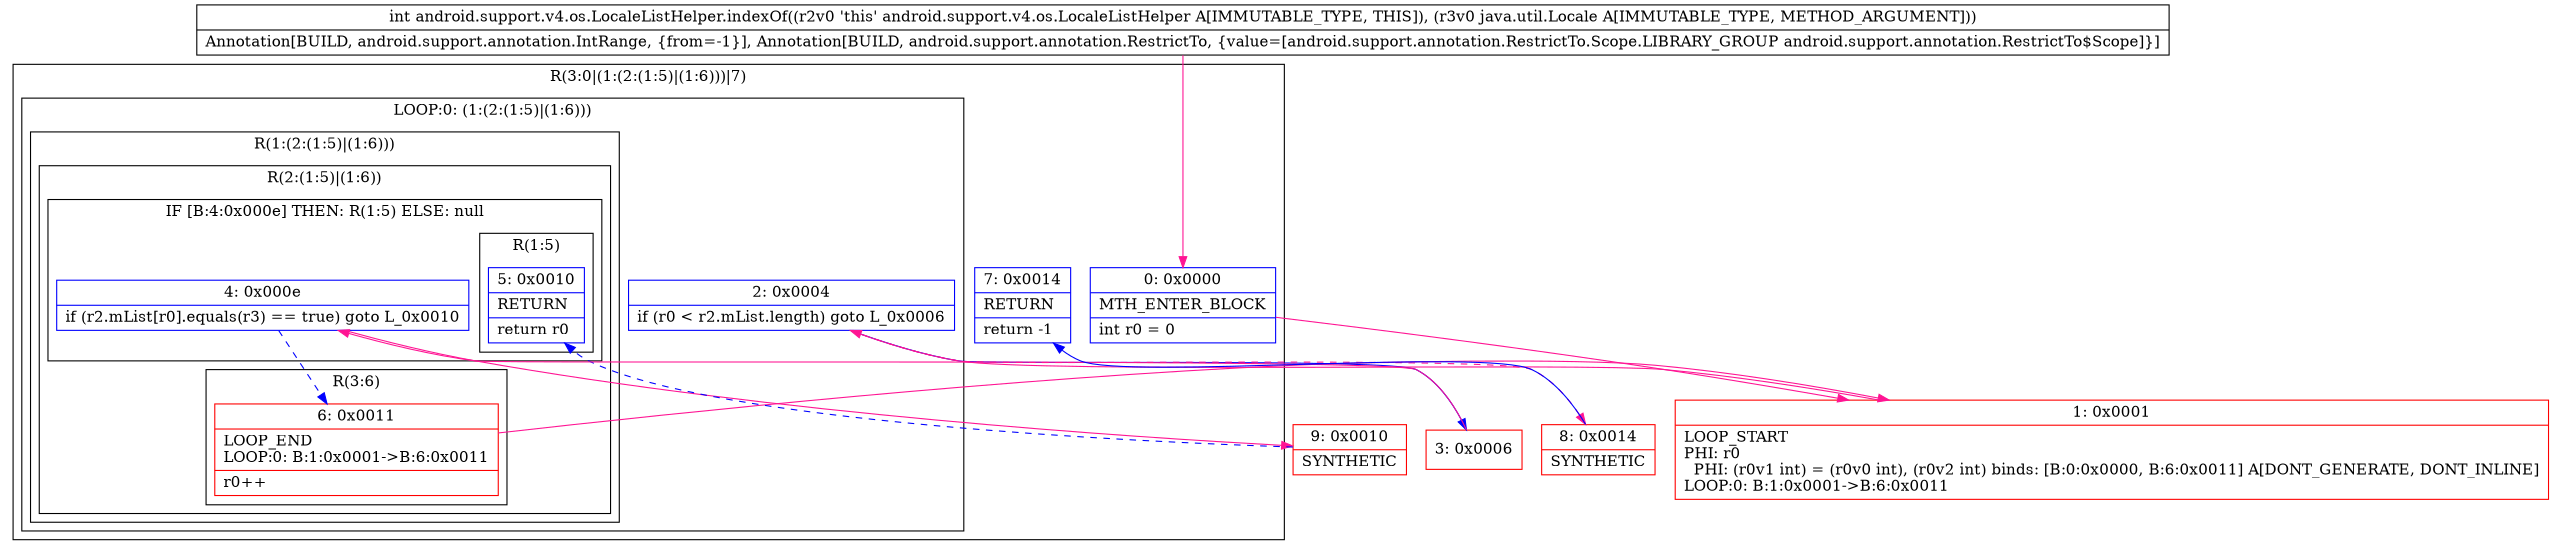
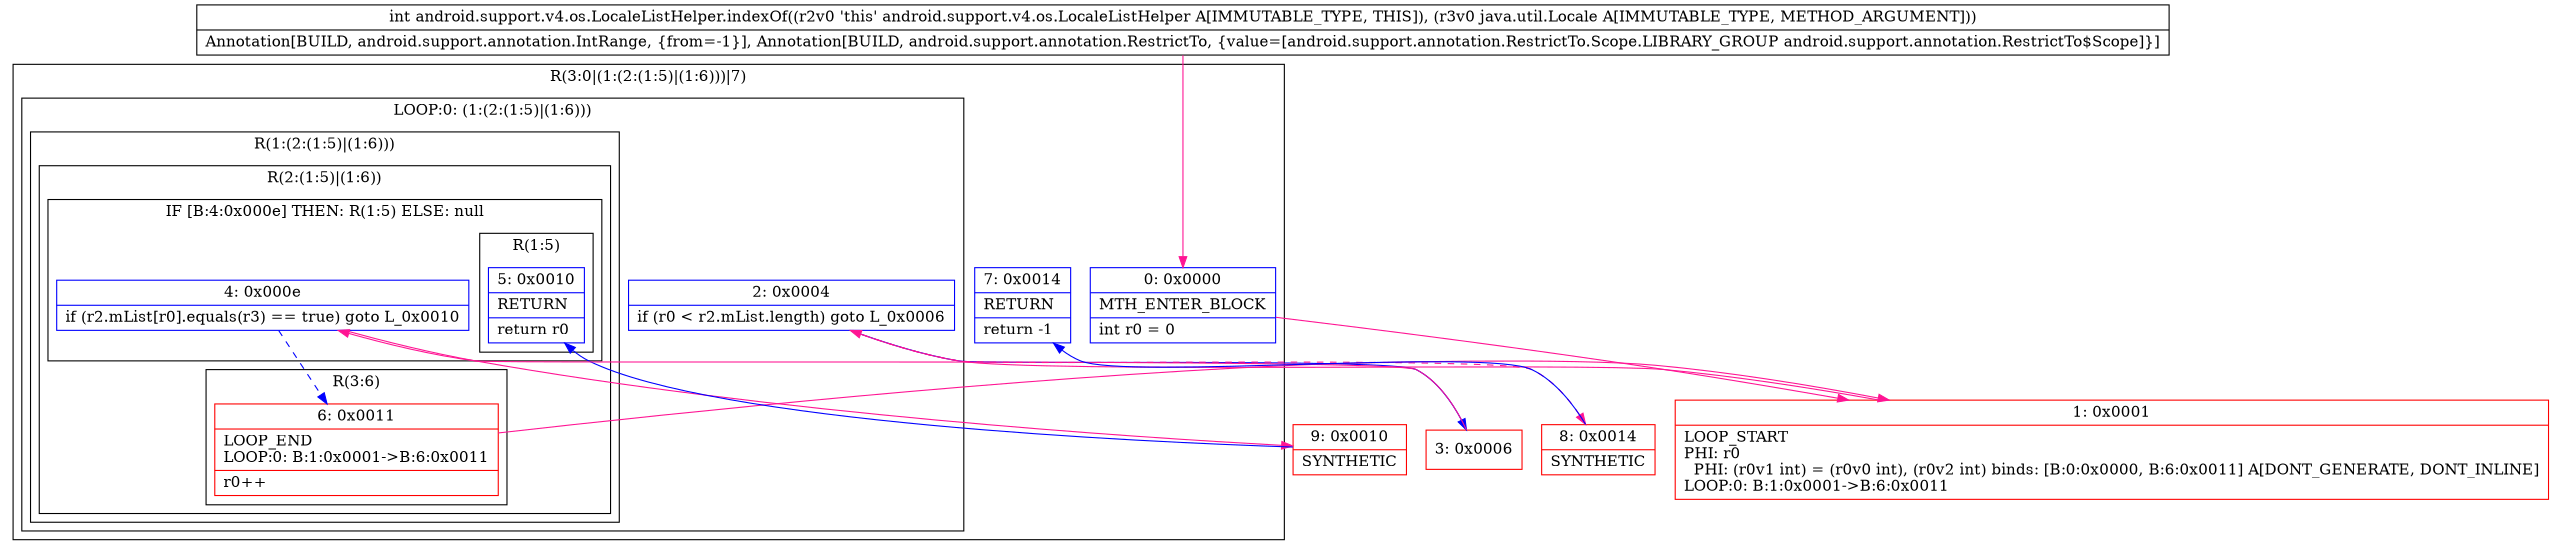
edge "9: 0x0010" -> "5: 0x0010": style dashed -> solid
